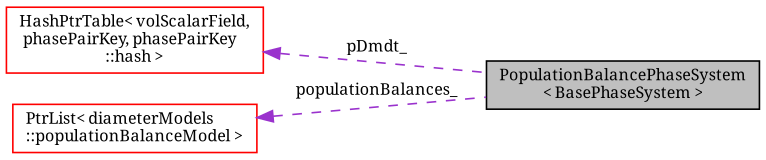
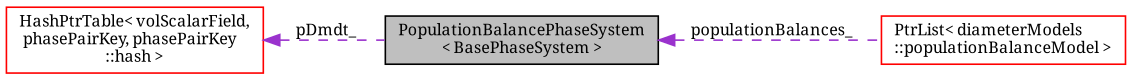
edge "PopulationBalancePhaseSystem < BasePhaseSystem >" -> "PtrList< diameterModels ::populationBalanceModel >": reversed
